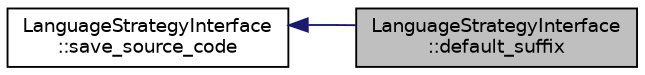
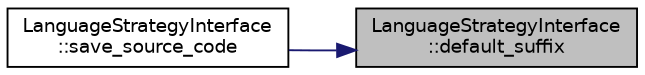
edge "LanguageStrategyInterface ::default_suffix" -> "LanguageStrategyInterface ::save_source_code": reversed
